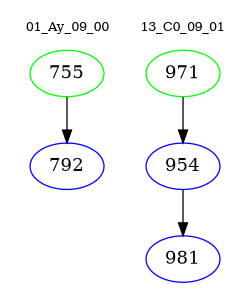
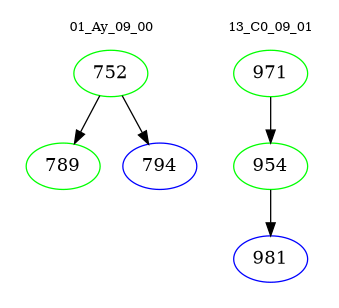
node "755": label "755" -> "752"
node "789": added
node "792": label "792" -> "794"
node "954": color blue -> green
